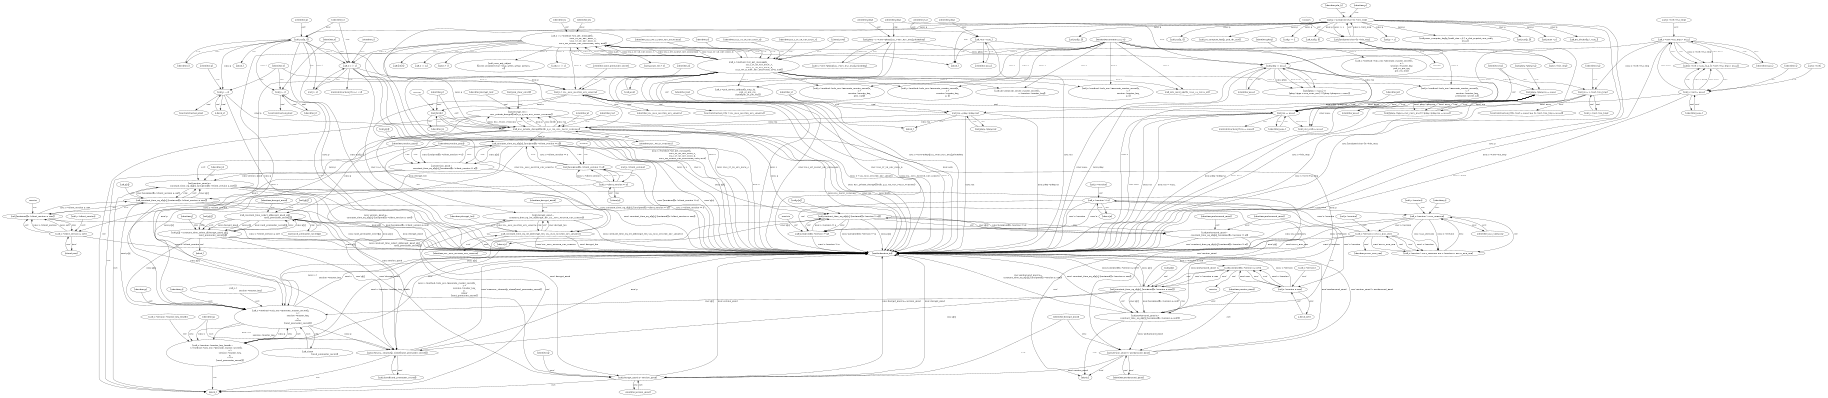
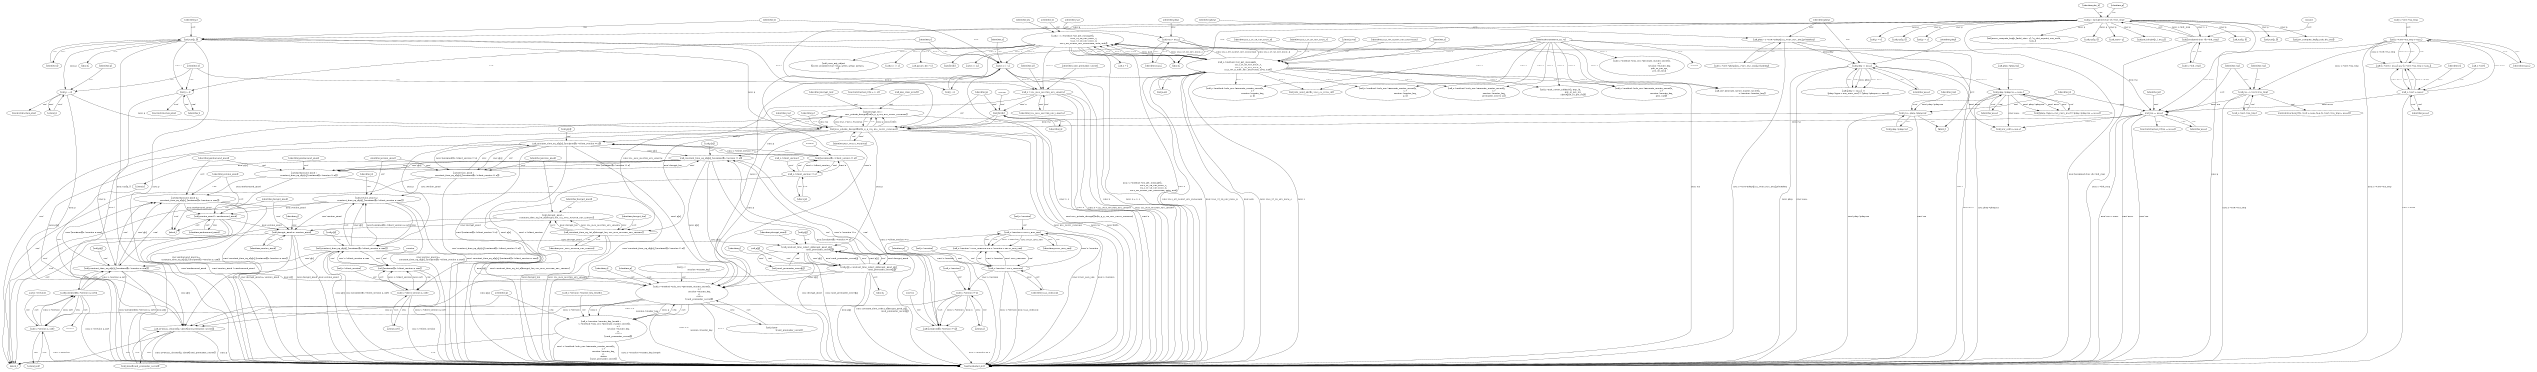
node "(ControlStructure,if (n < SSL_MAX_MASTER_KEY_LENGTH))": removed
edge "(Call,s->version >> 8)" -> "(Call,s->version > SSL3_VERSION)": reversed
edge "(Identifier,DTLS1_BAD_VER)" -> "(Call,s->version != DTLS1_BAD_VER)": added, label "AST:"
edge "(MethodReturn,int)" -> "(Call,(unsigned)(s->version & 0xff))": reversed
